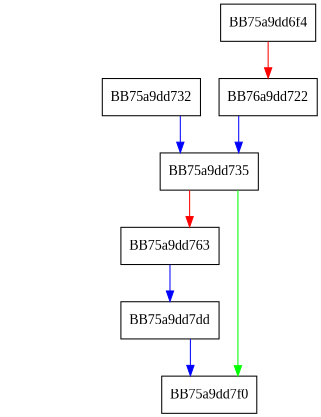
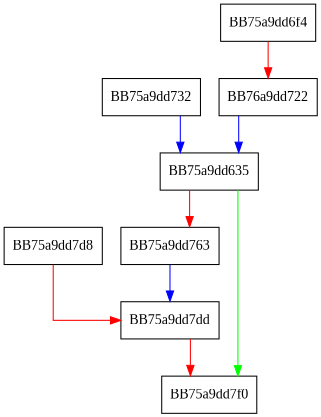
node "BB75a9dd735": label "BB75a9dd735" -> "BB75a9dd635"
node "BB75a9dd7d8": added
edge "BB75a9dd7dd" -> "BB75a9dd7f0": color blue -> red
